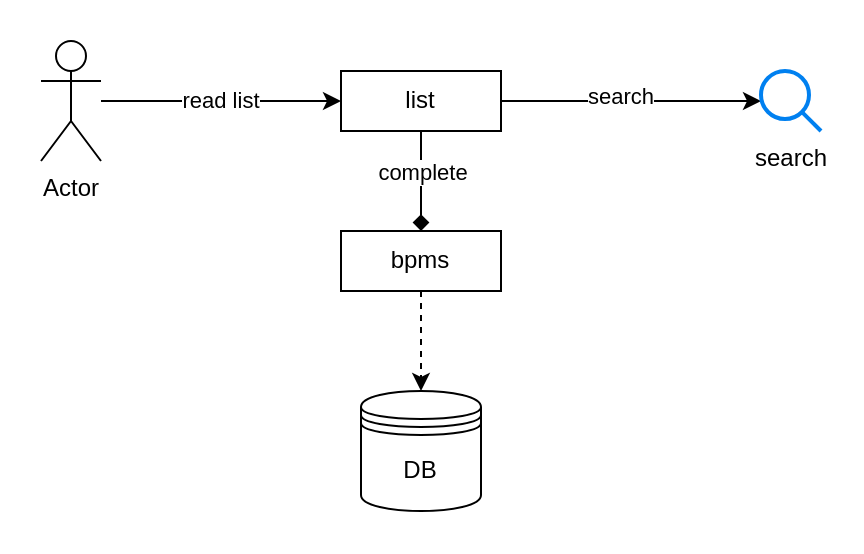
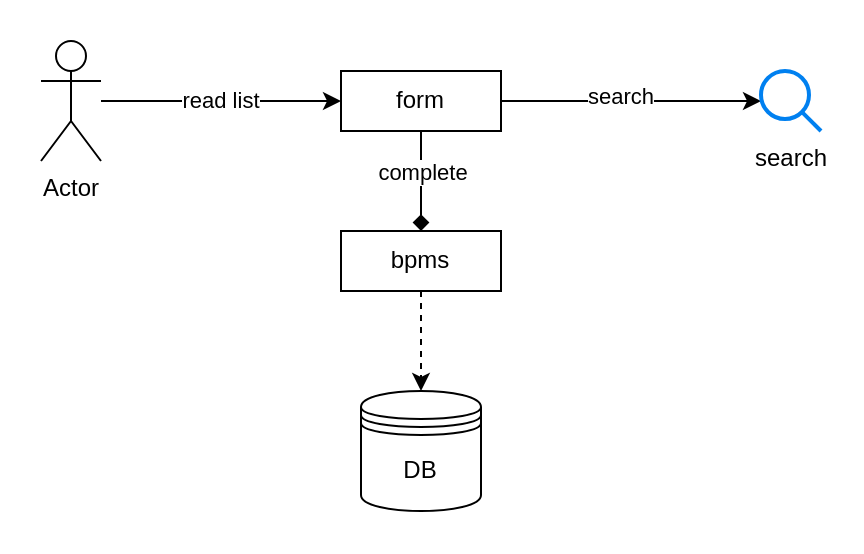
node "list": label "list" -> "form"
